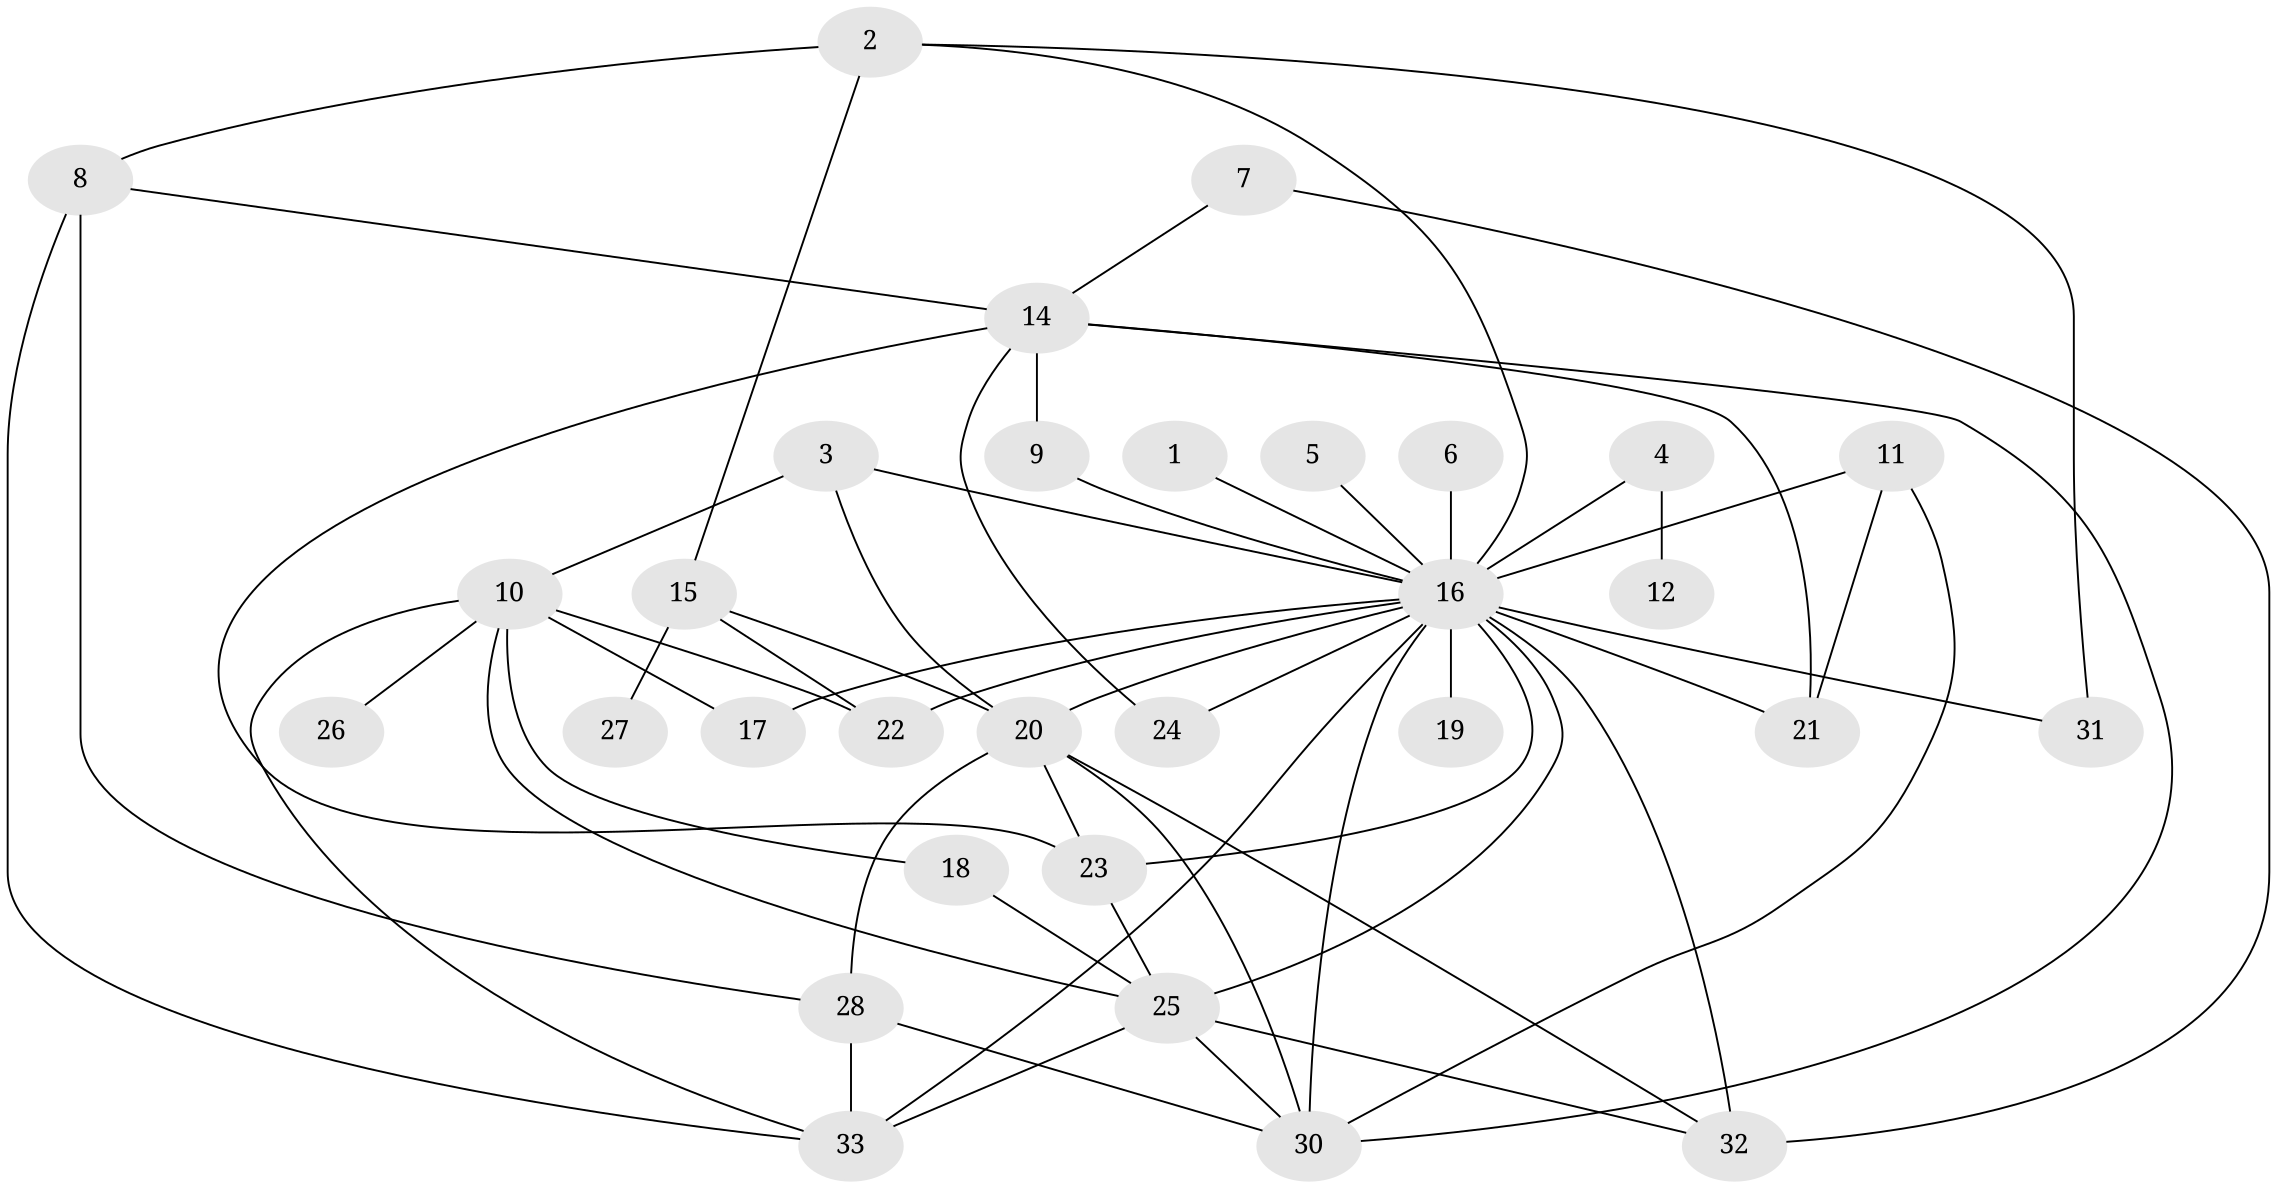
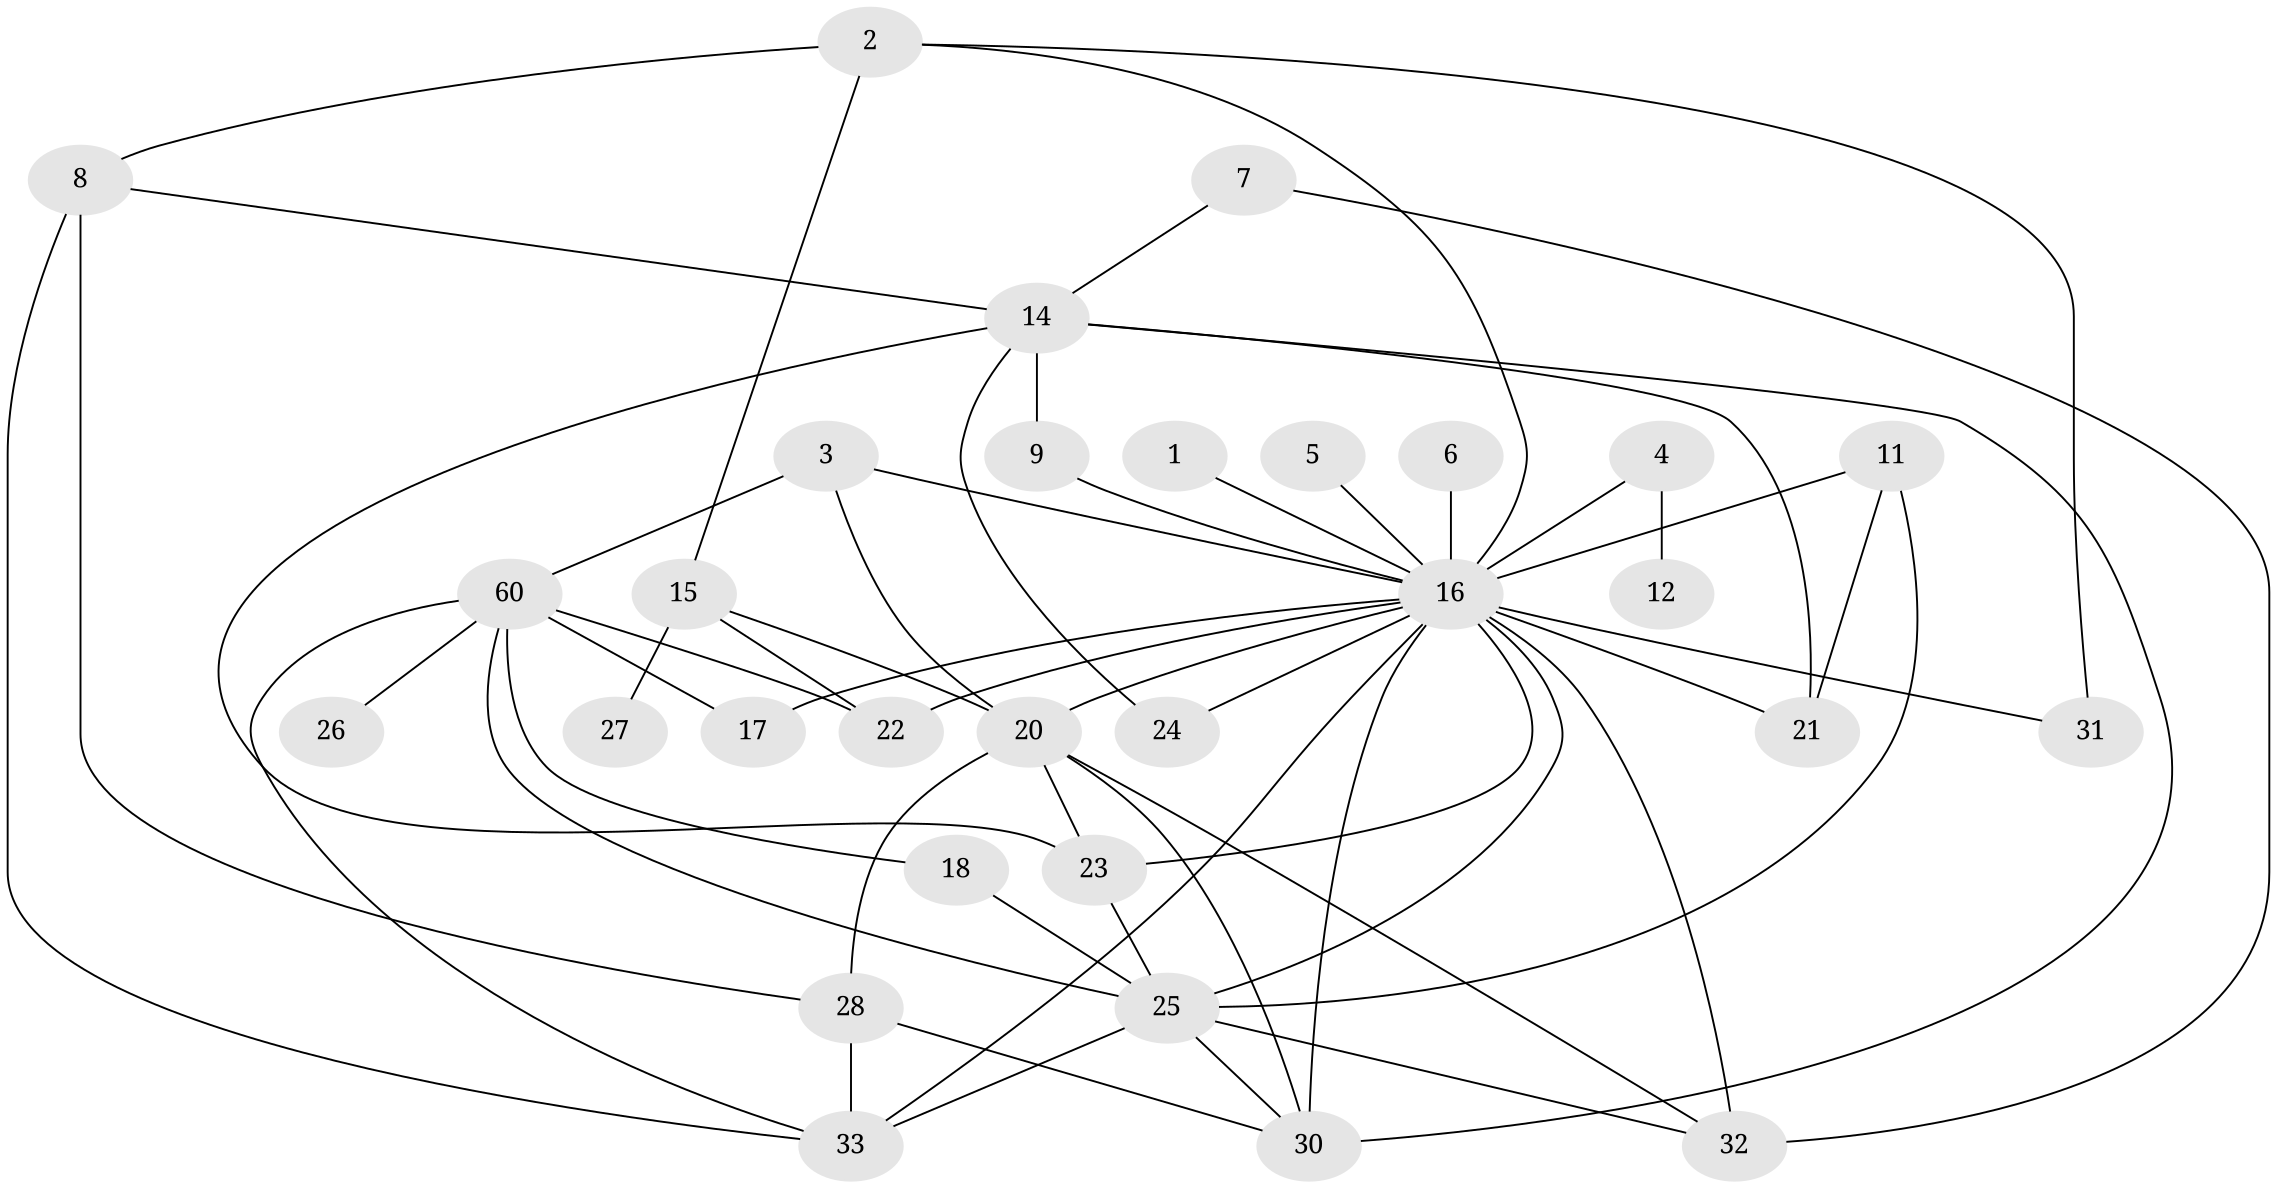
node "10": label "10" -> "60"
node "19": removed
edge "11" -- "30": now "11" -- "25"
